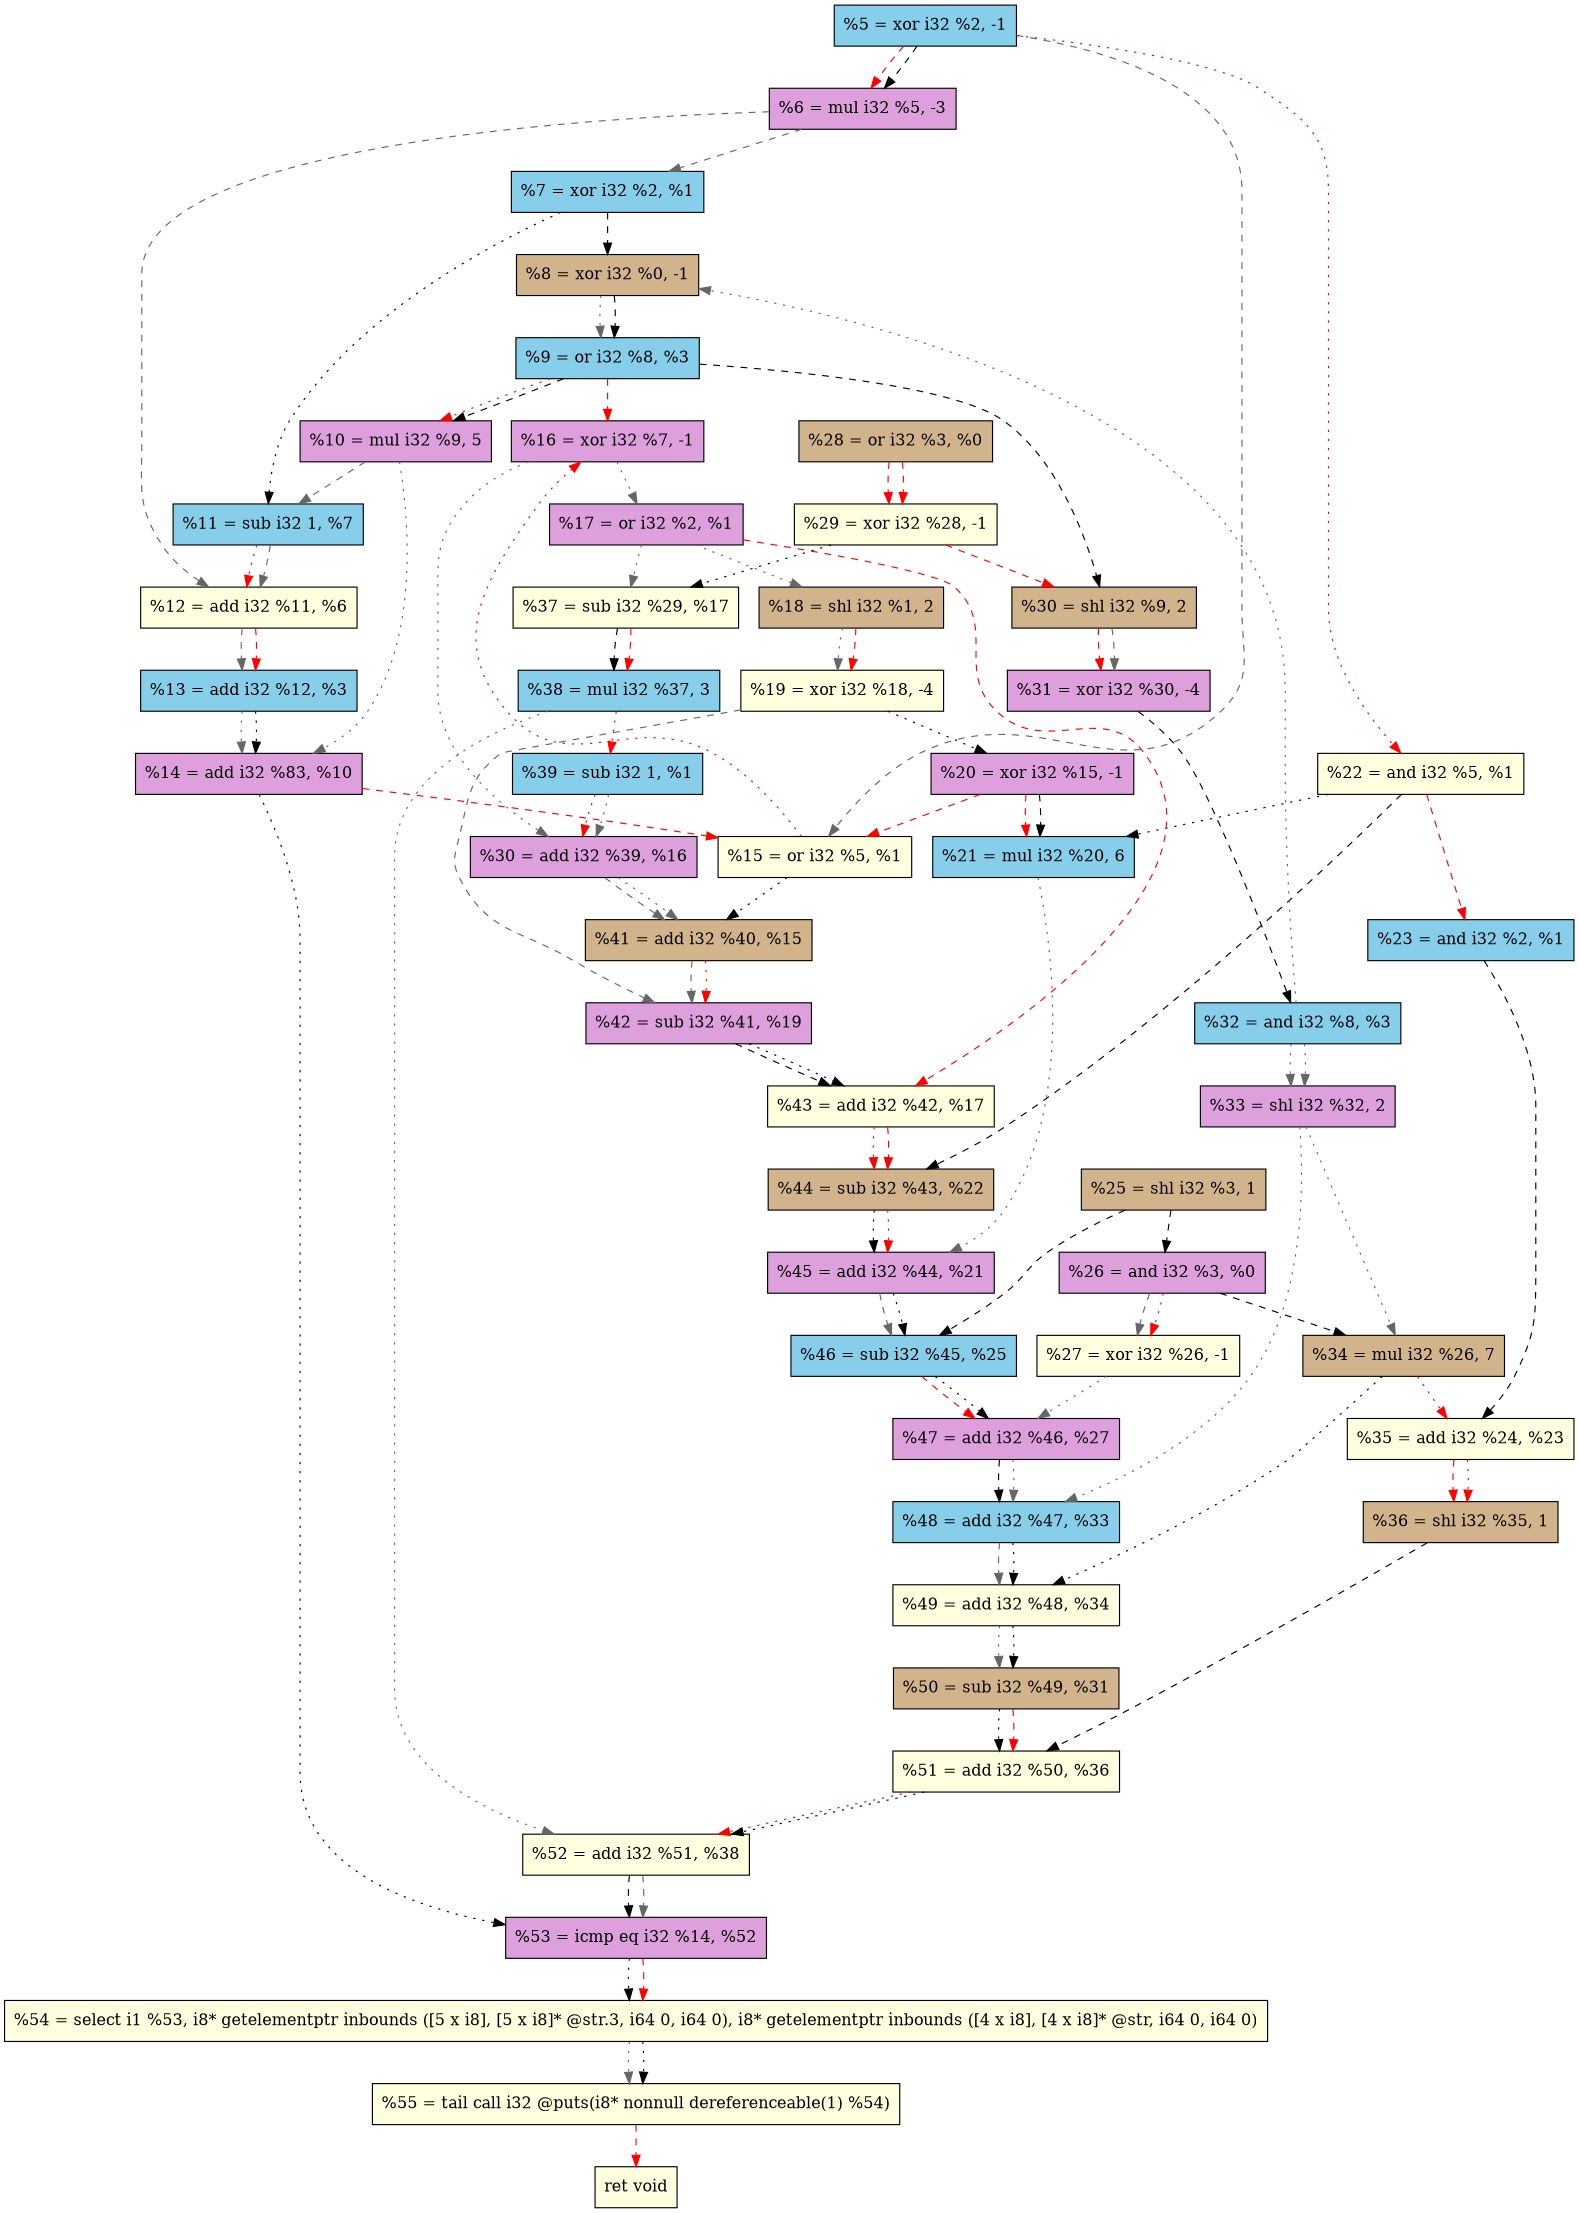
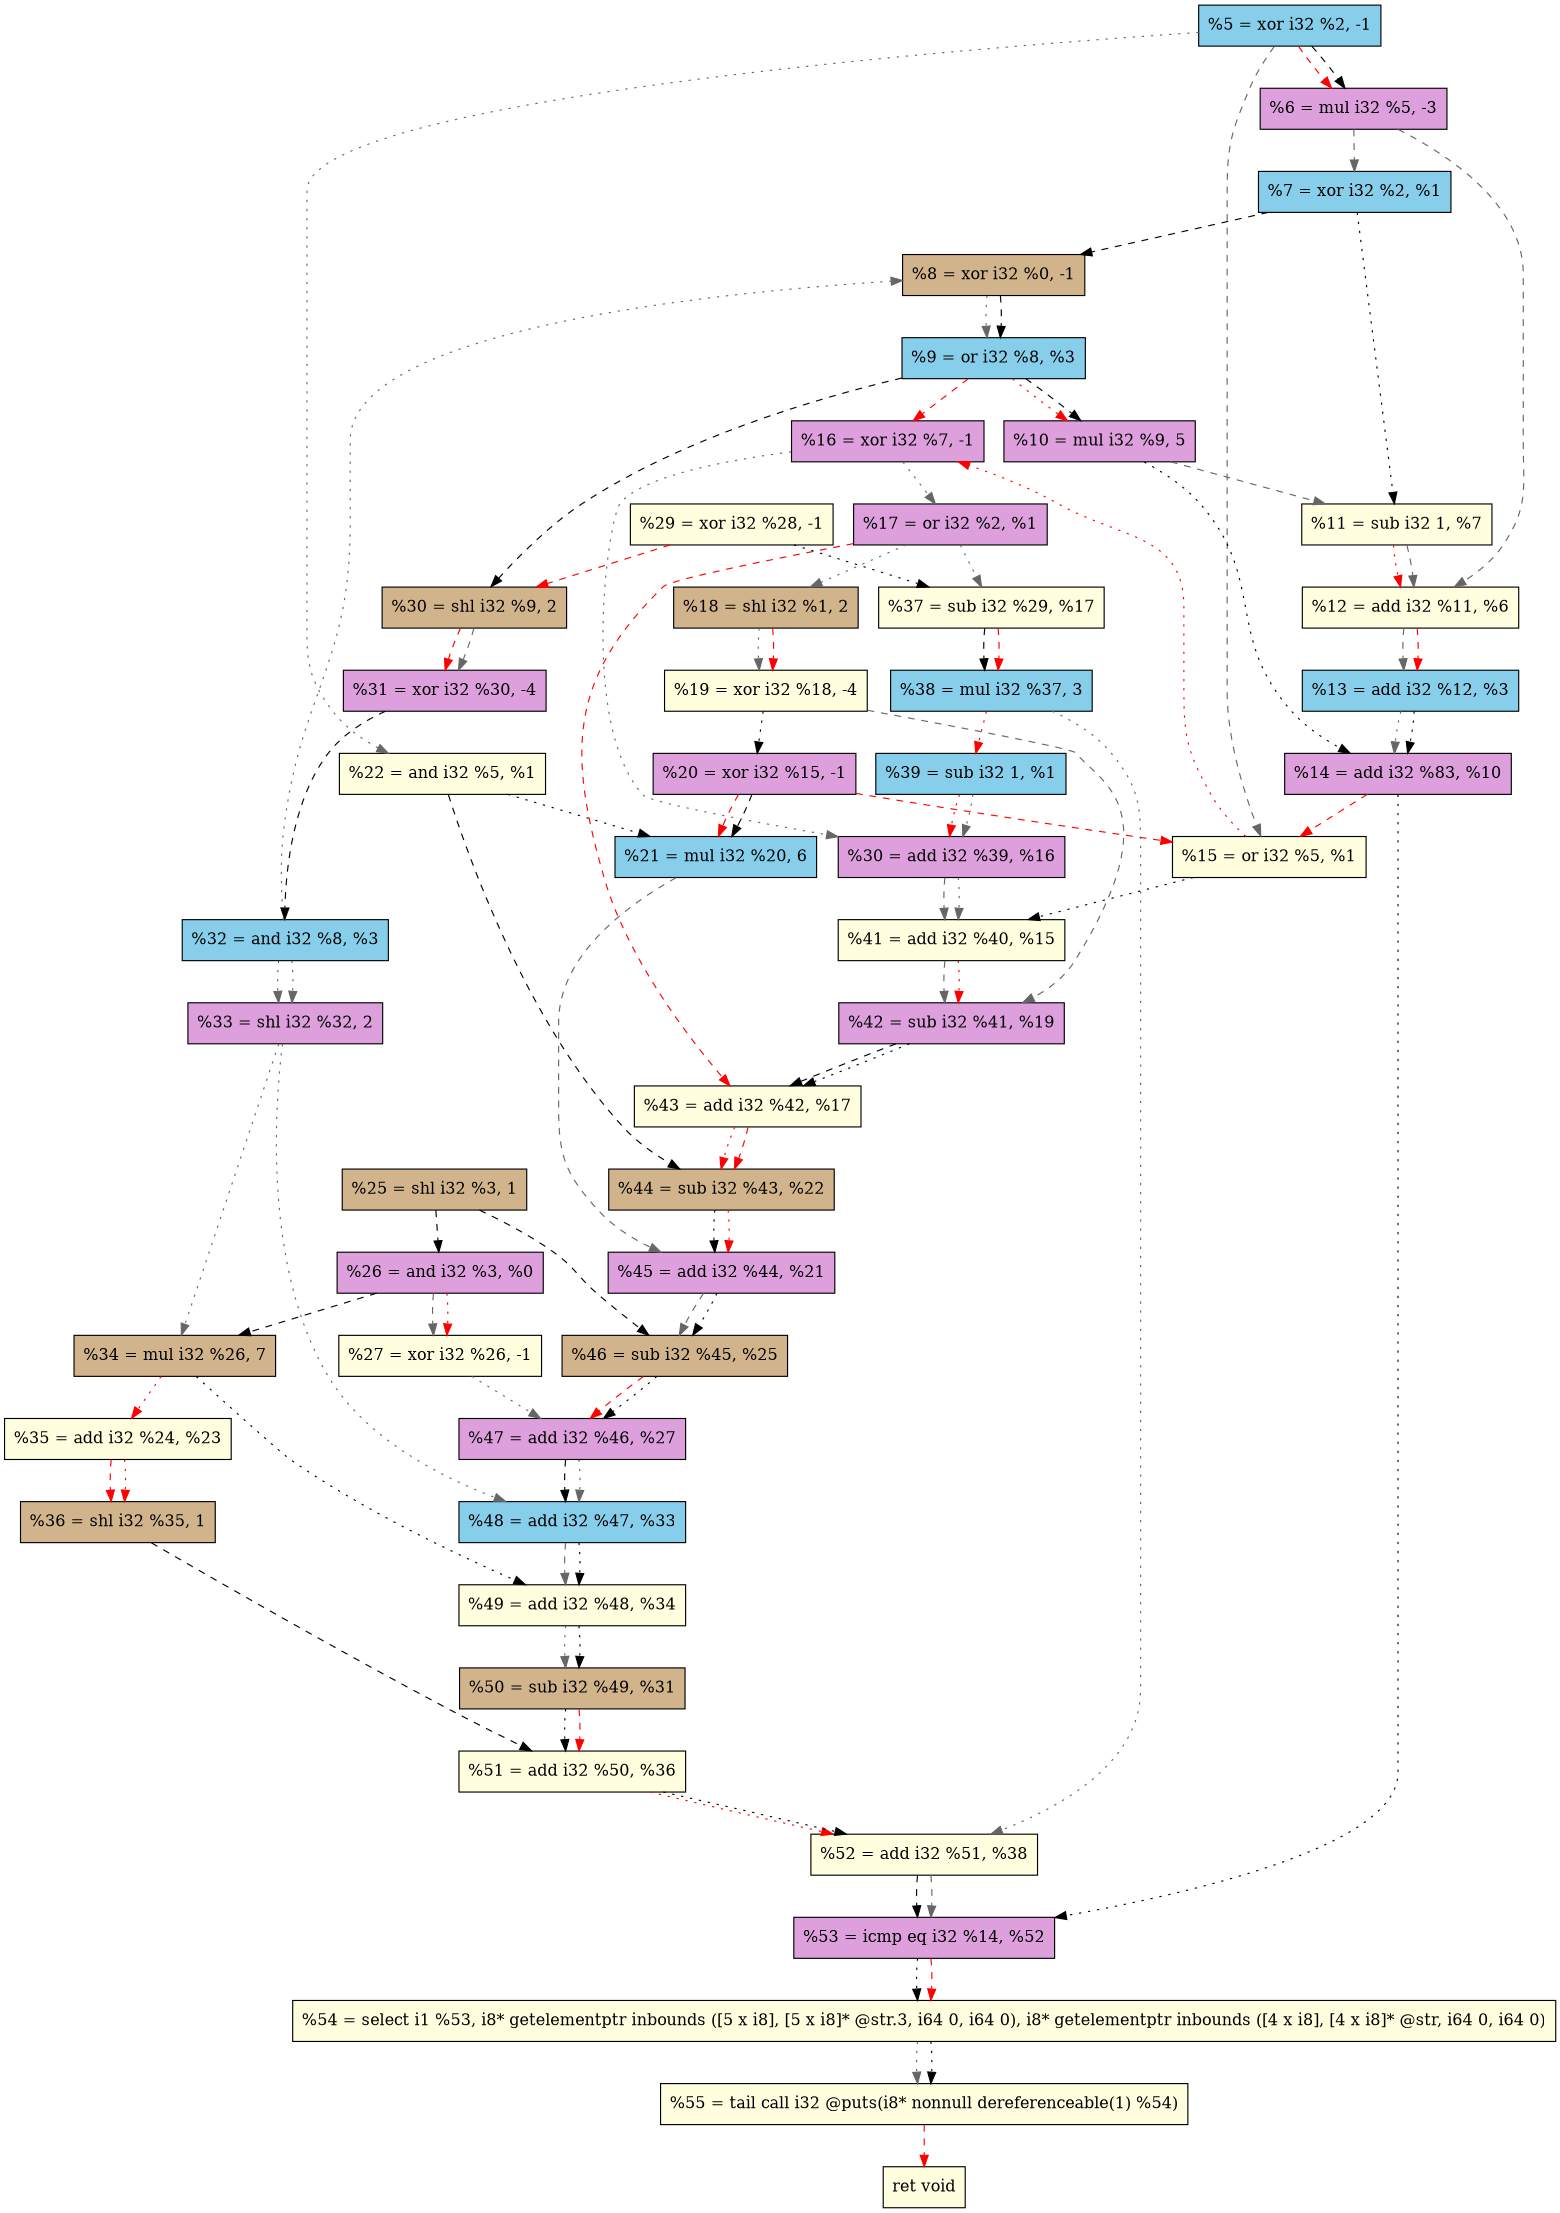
edge "%5 = xor i32 %2, -1" -> "%22 = and i32 %5, %1": color red -> gray40
node "%28 = or i32 %3, %0": removed
node "%11 = sub i32 1, %7": fillcolor skyblue -> lightyellow
edge "%10 = mul i32 %9, 5" -> "%14 = add i32 %83, %10": color gray40 -> black
node "%41 = add i32 %40, %15": fillcolor tan -> lightyellow
node "%23 = and i32 %2, %1": removed
edge "%21 = mul i32 %20, 6" -> "%45 = add i32 %44, %21": style dotted -> dashed
node "%46 = sub i32 %45, %25": fillcolor skyblue -> tan
